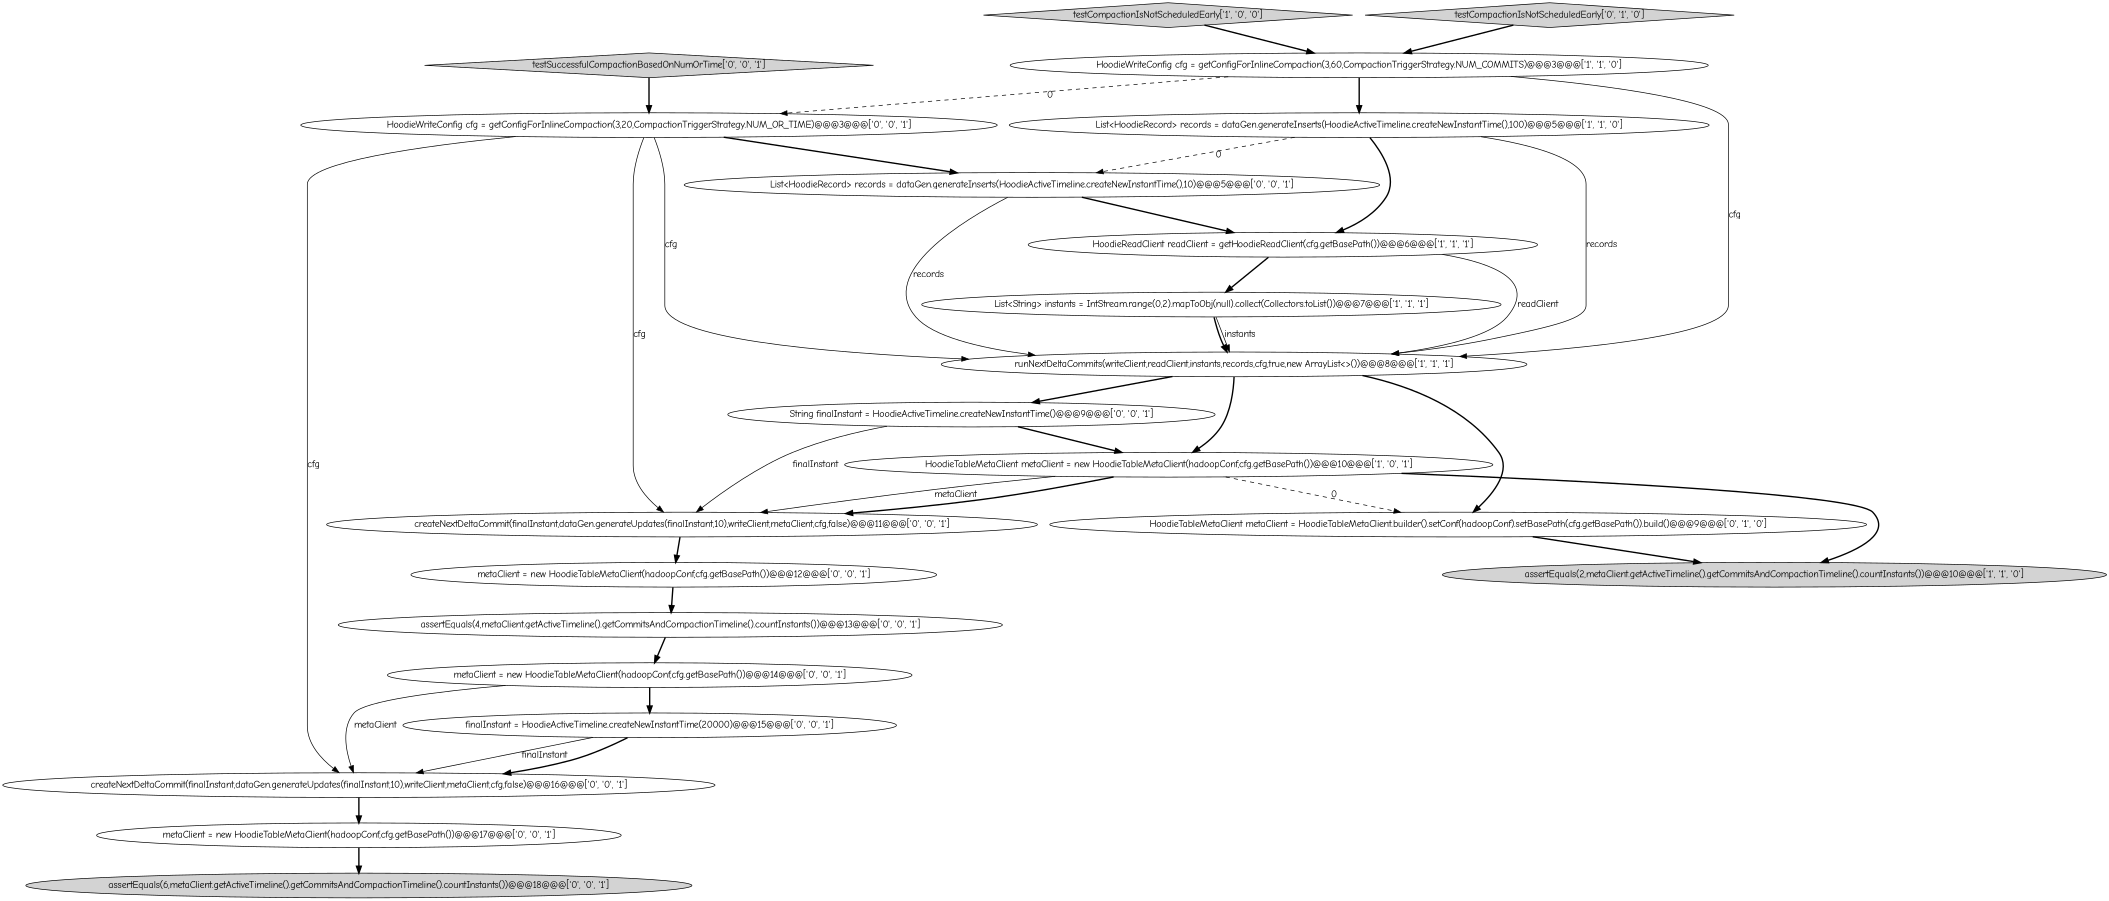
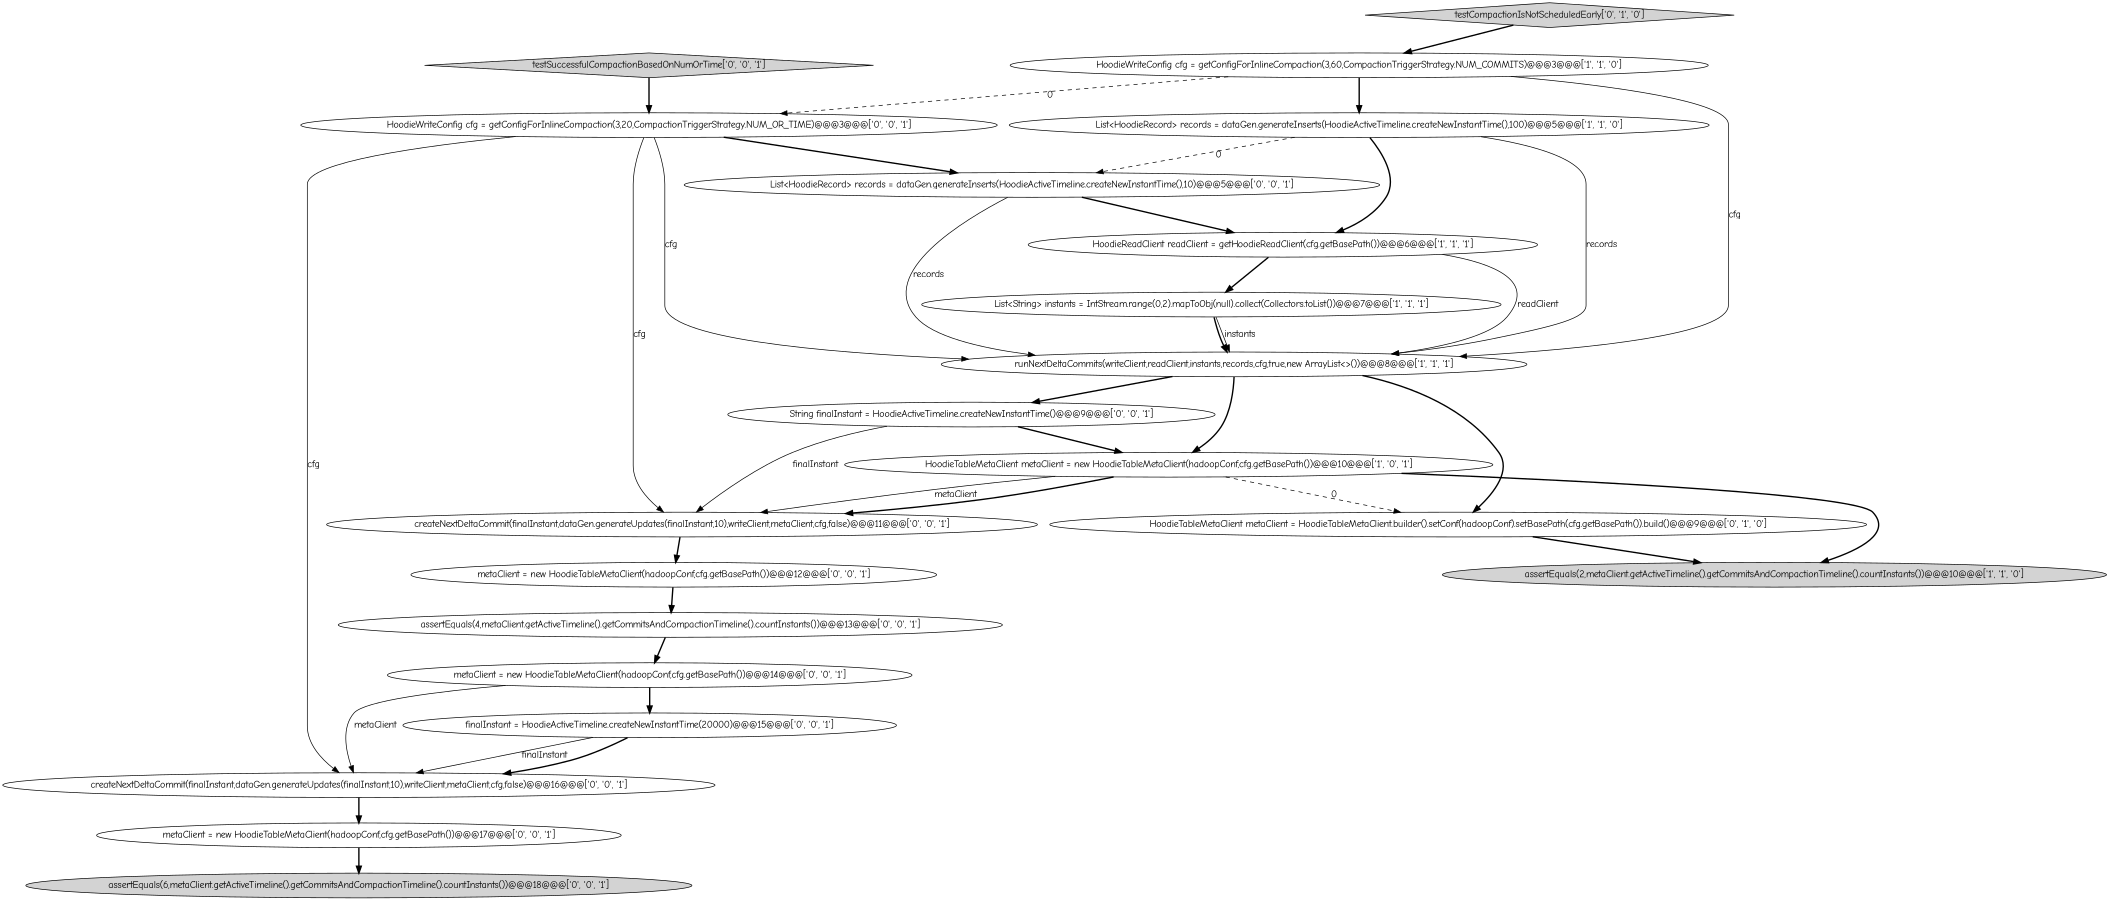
node "testCompactionIsNotScheduledEarly['1', '0', '0']": removed
